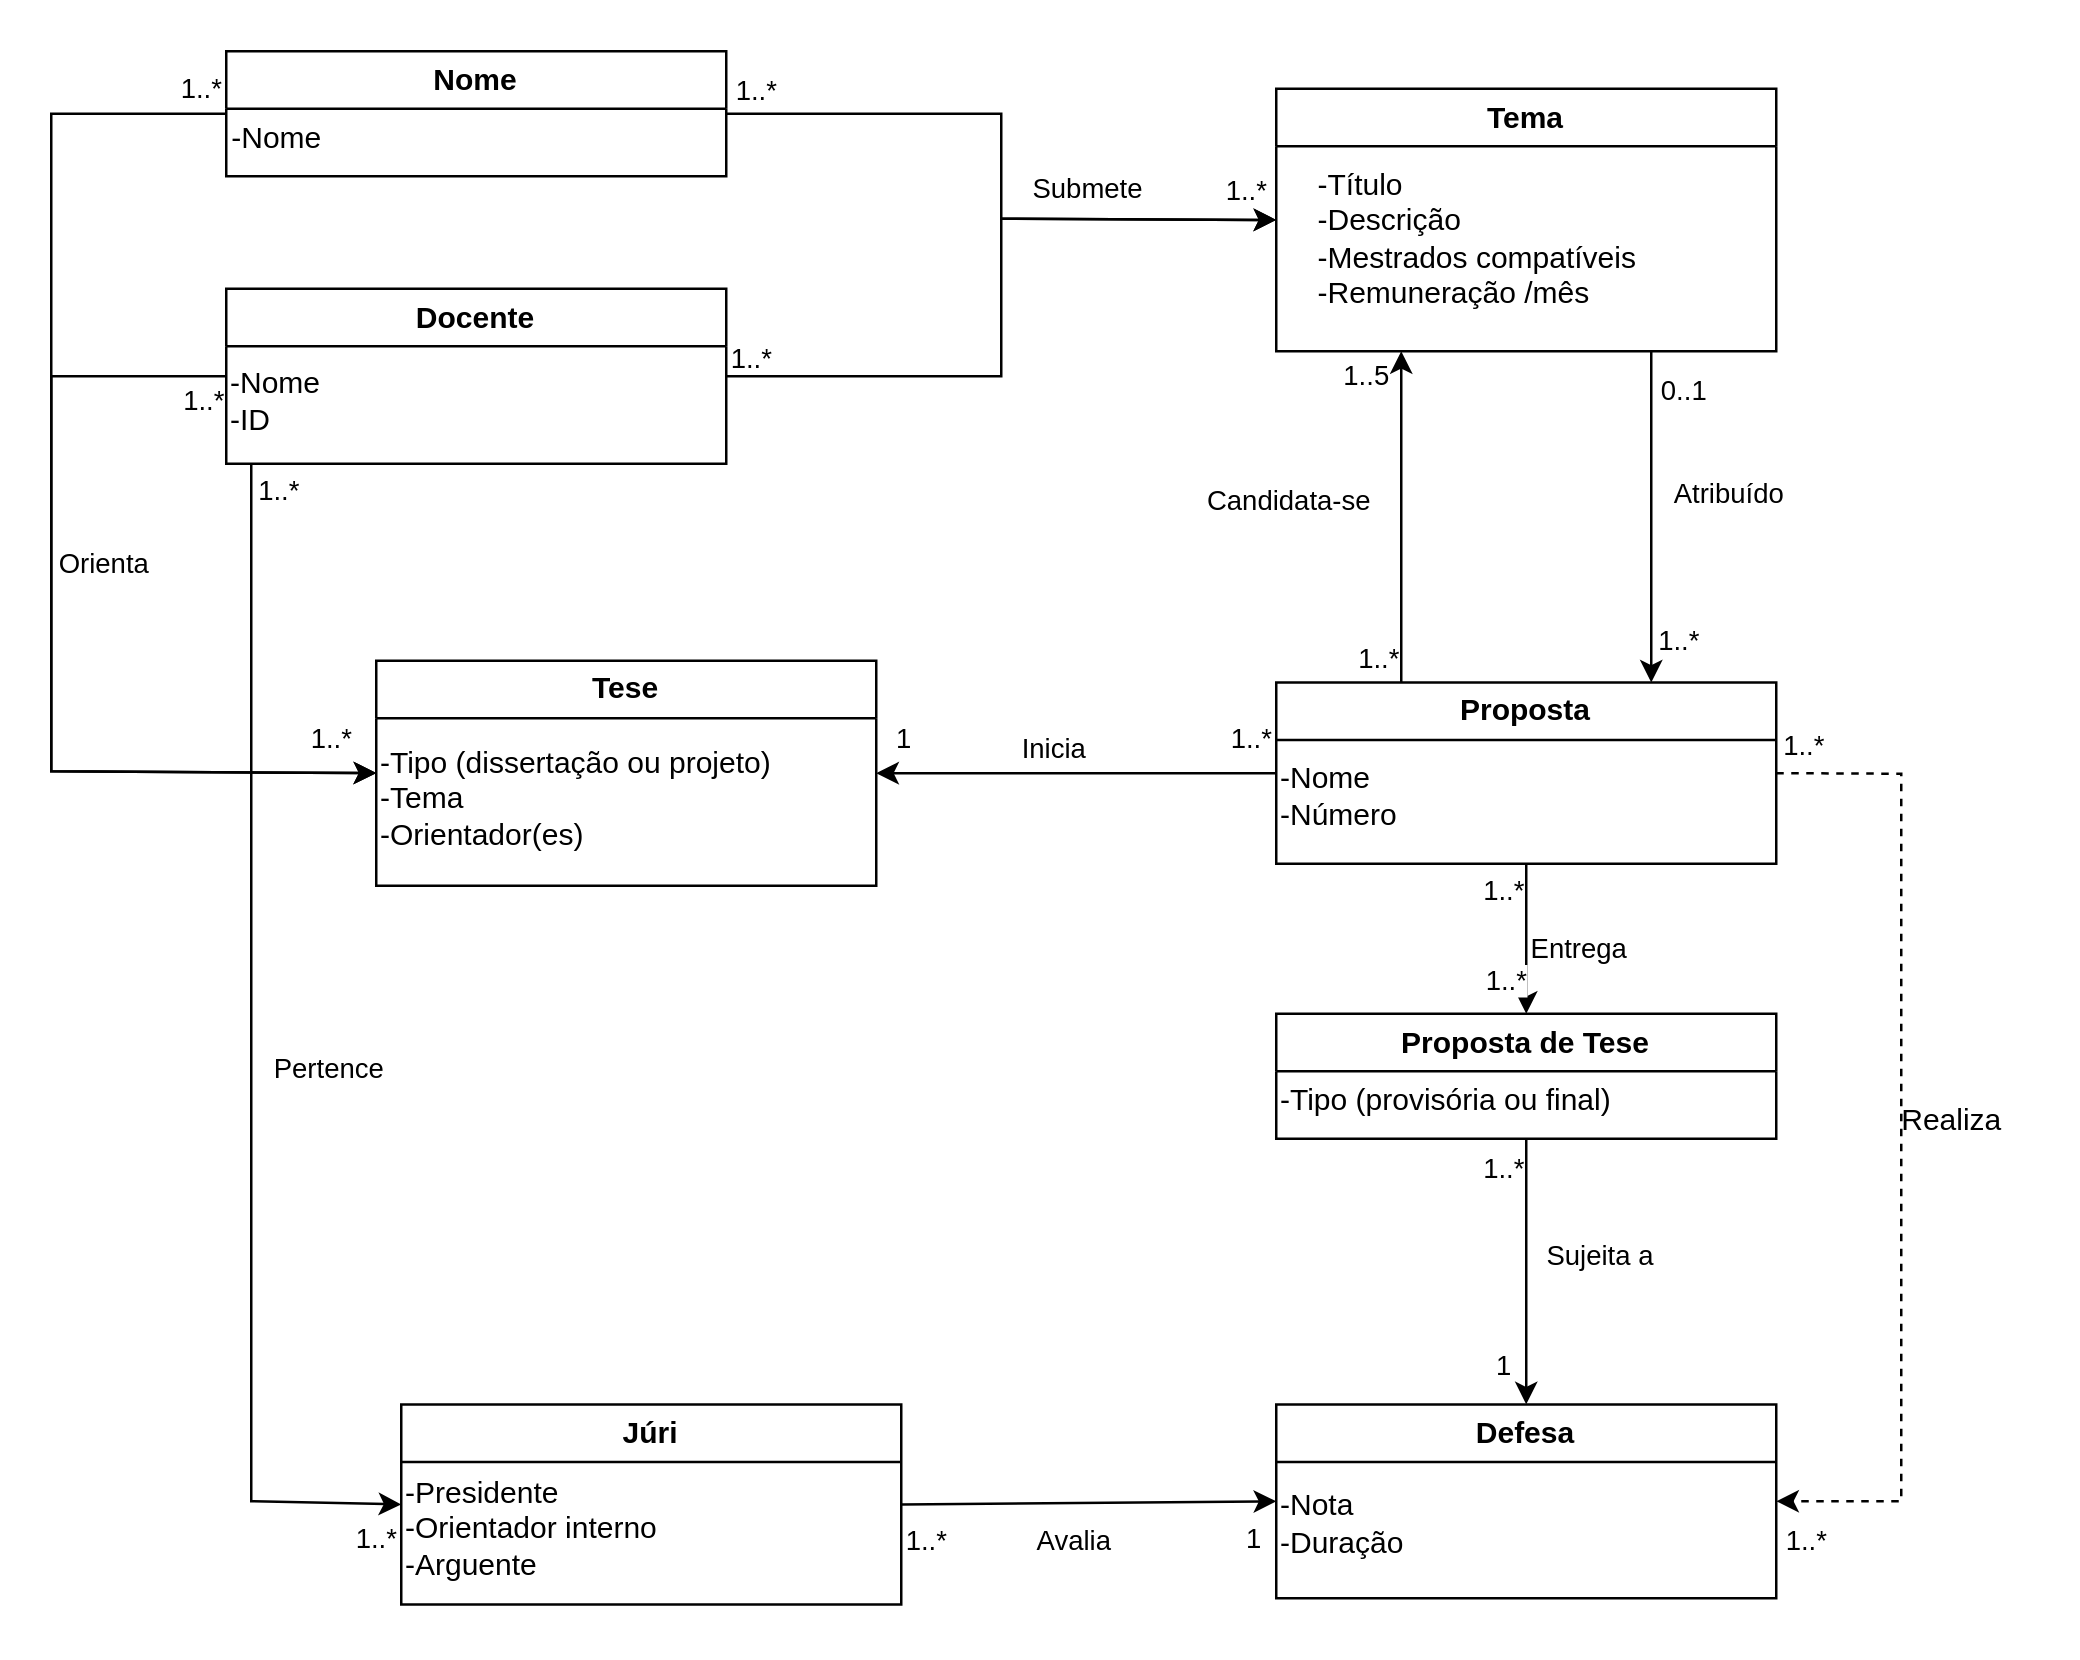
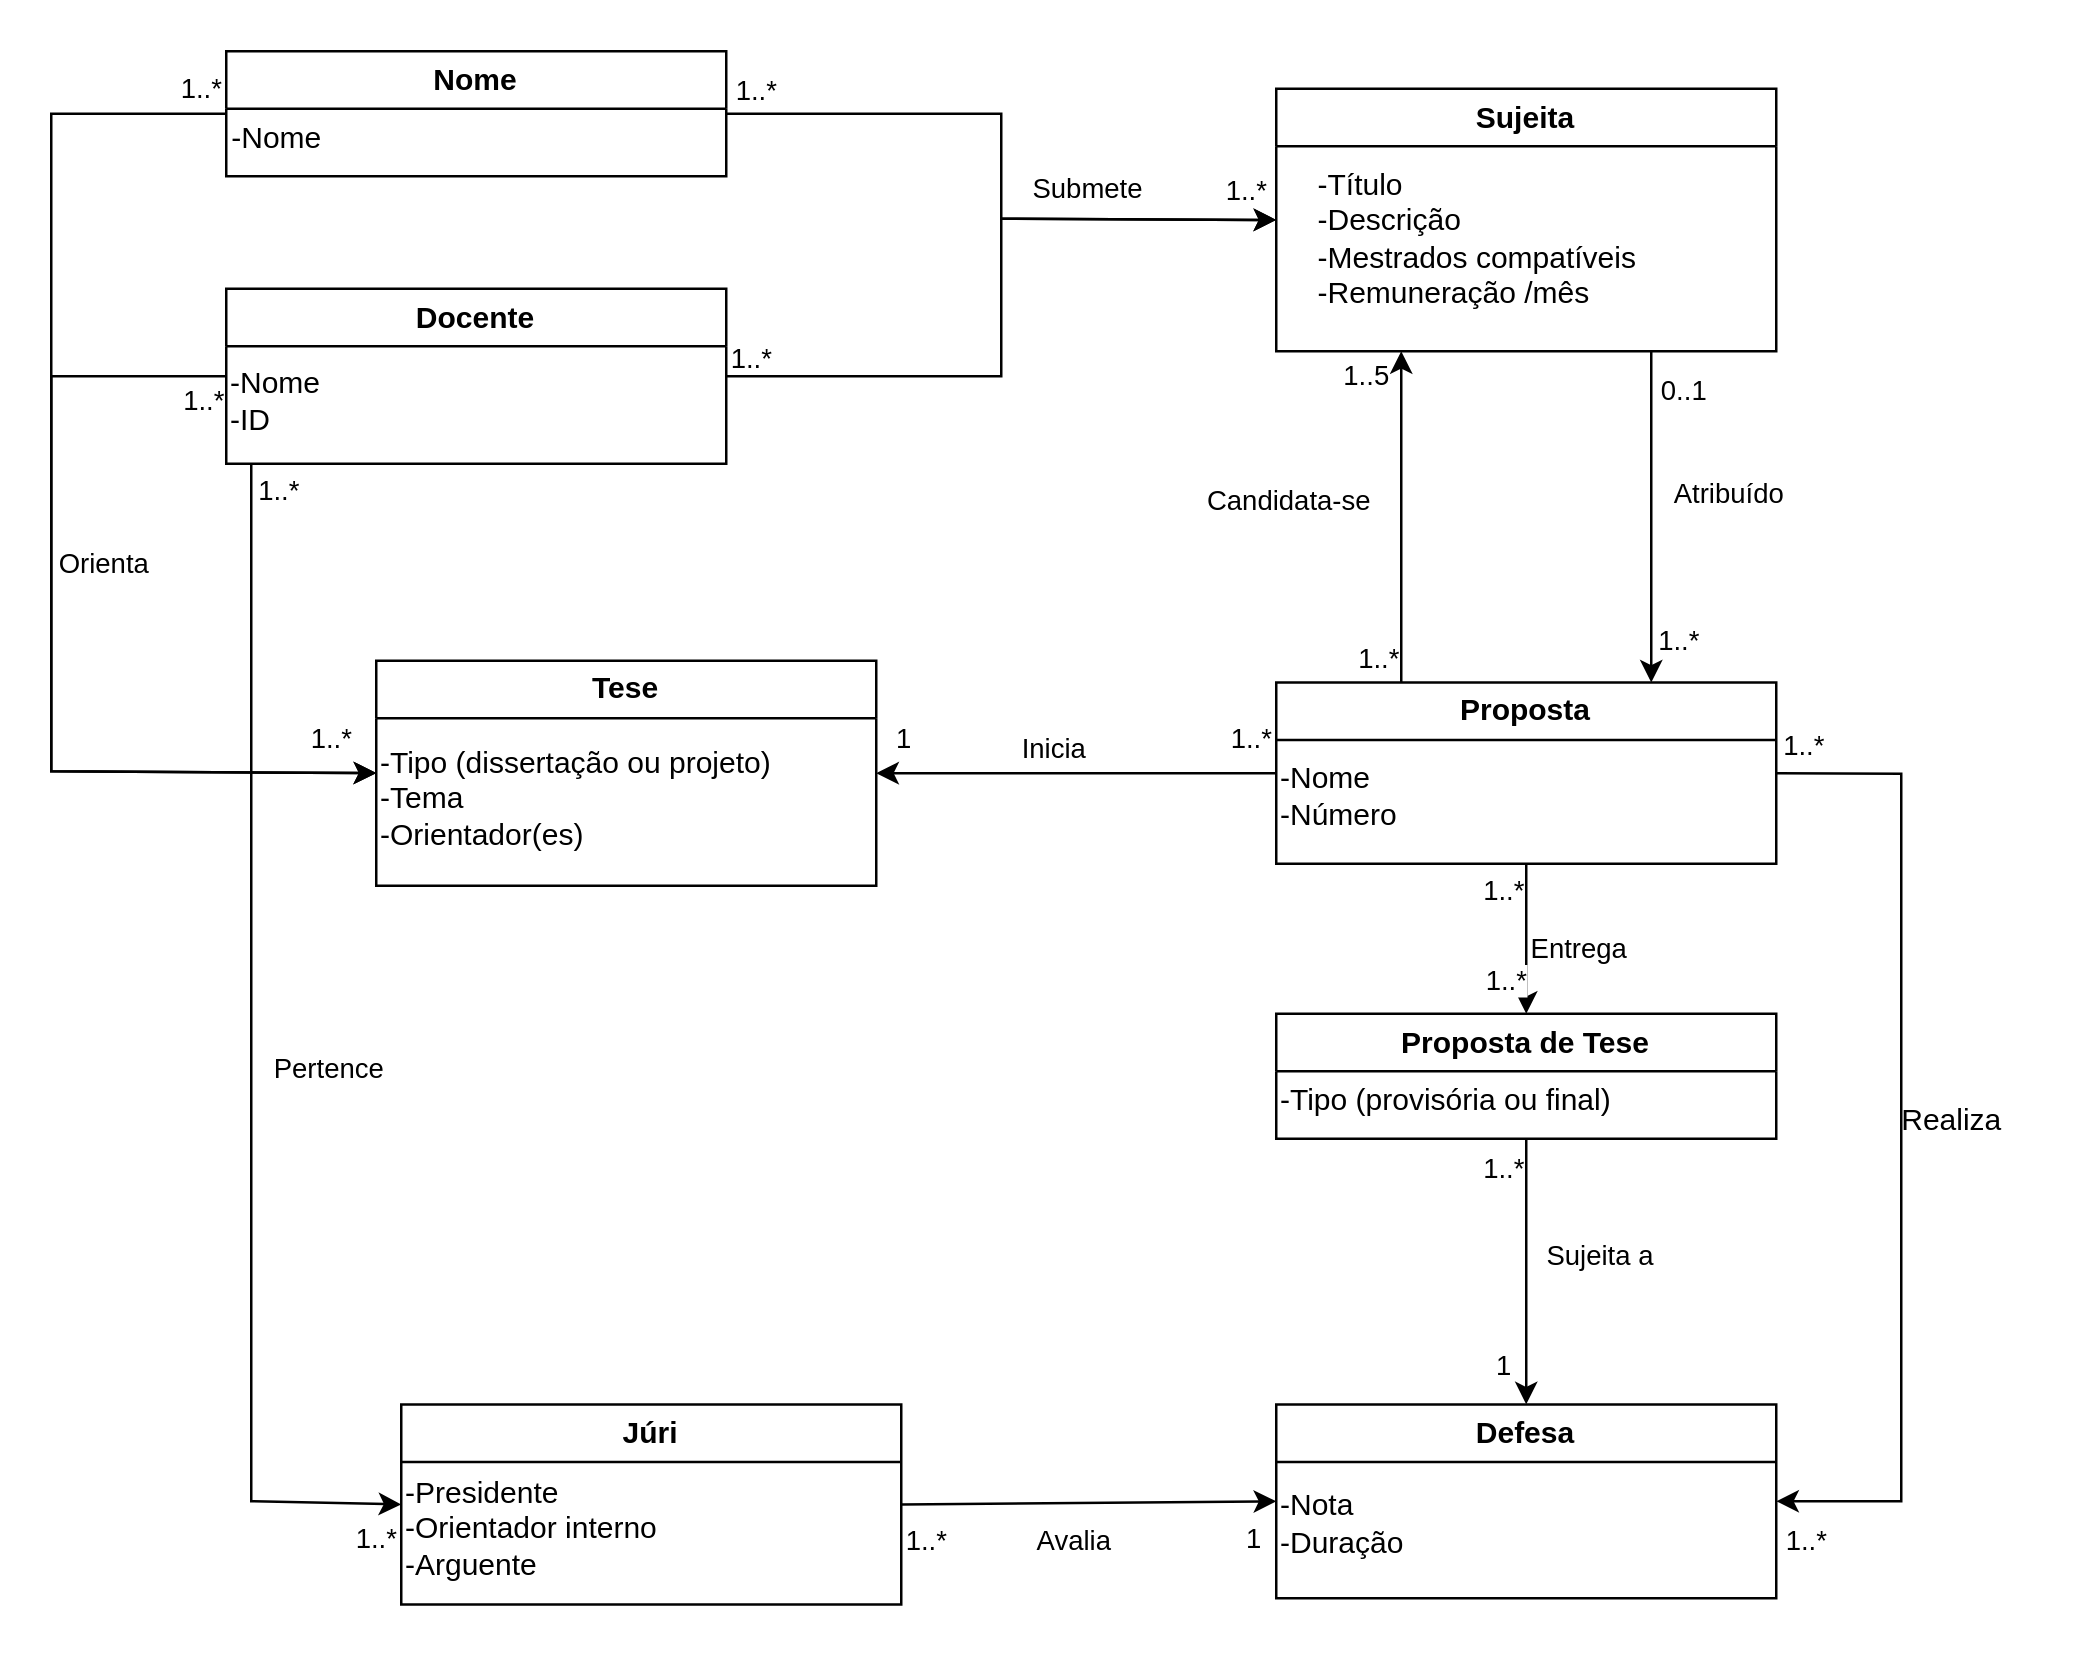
node "Tema": label "Tema" -> "Sujeita"
edge "Proposta" -> "Defesa": style dashed -> solid
